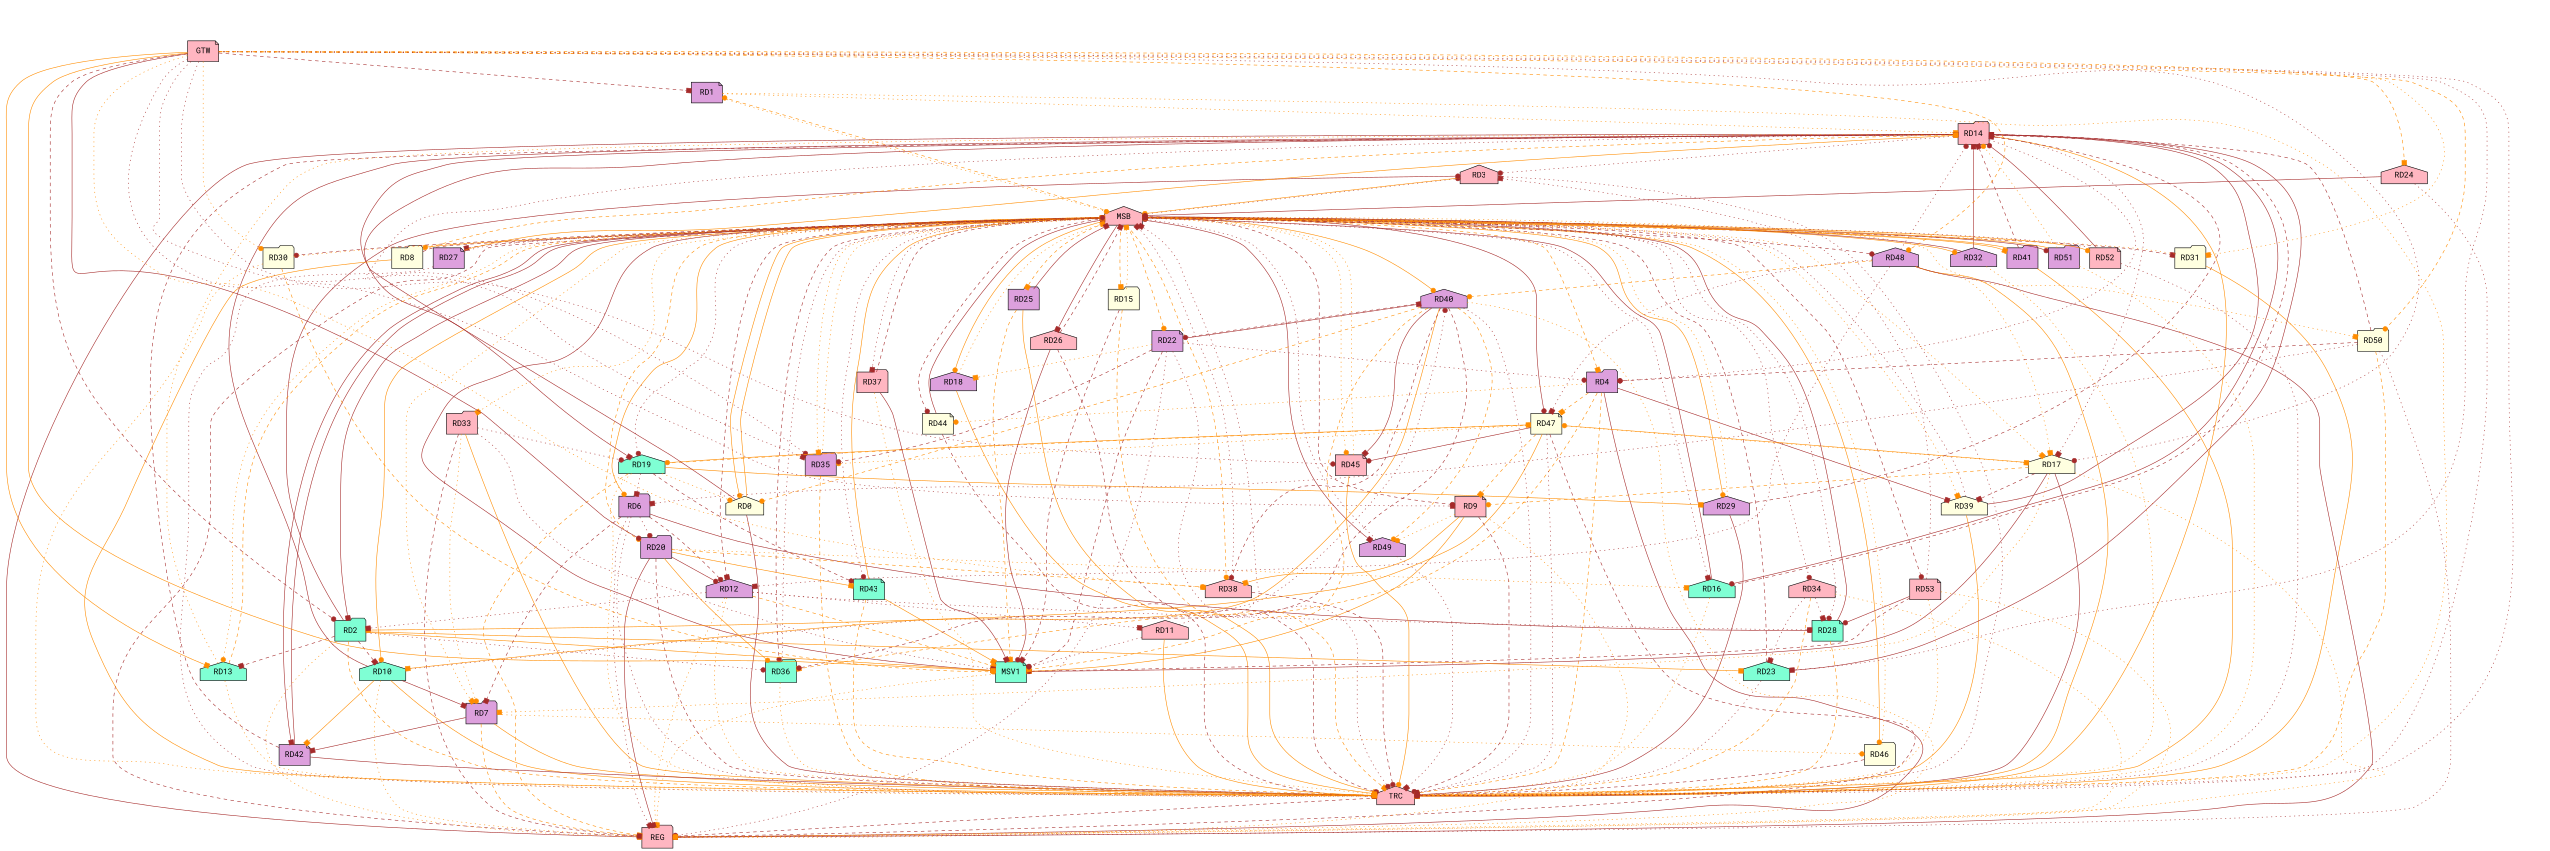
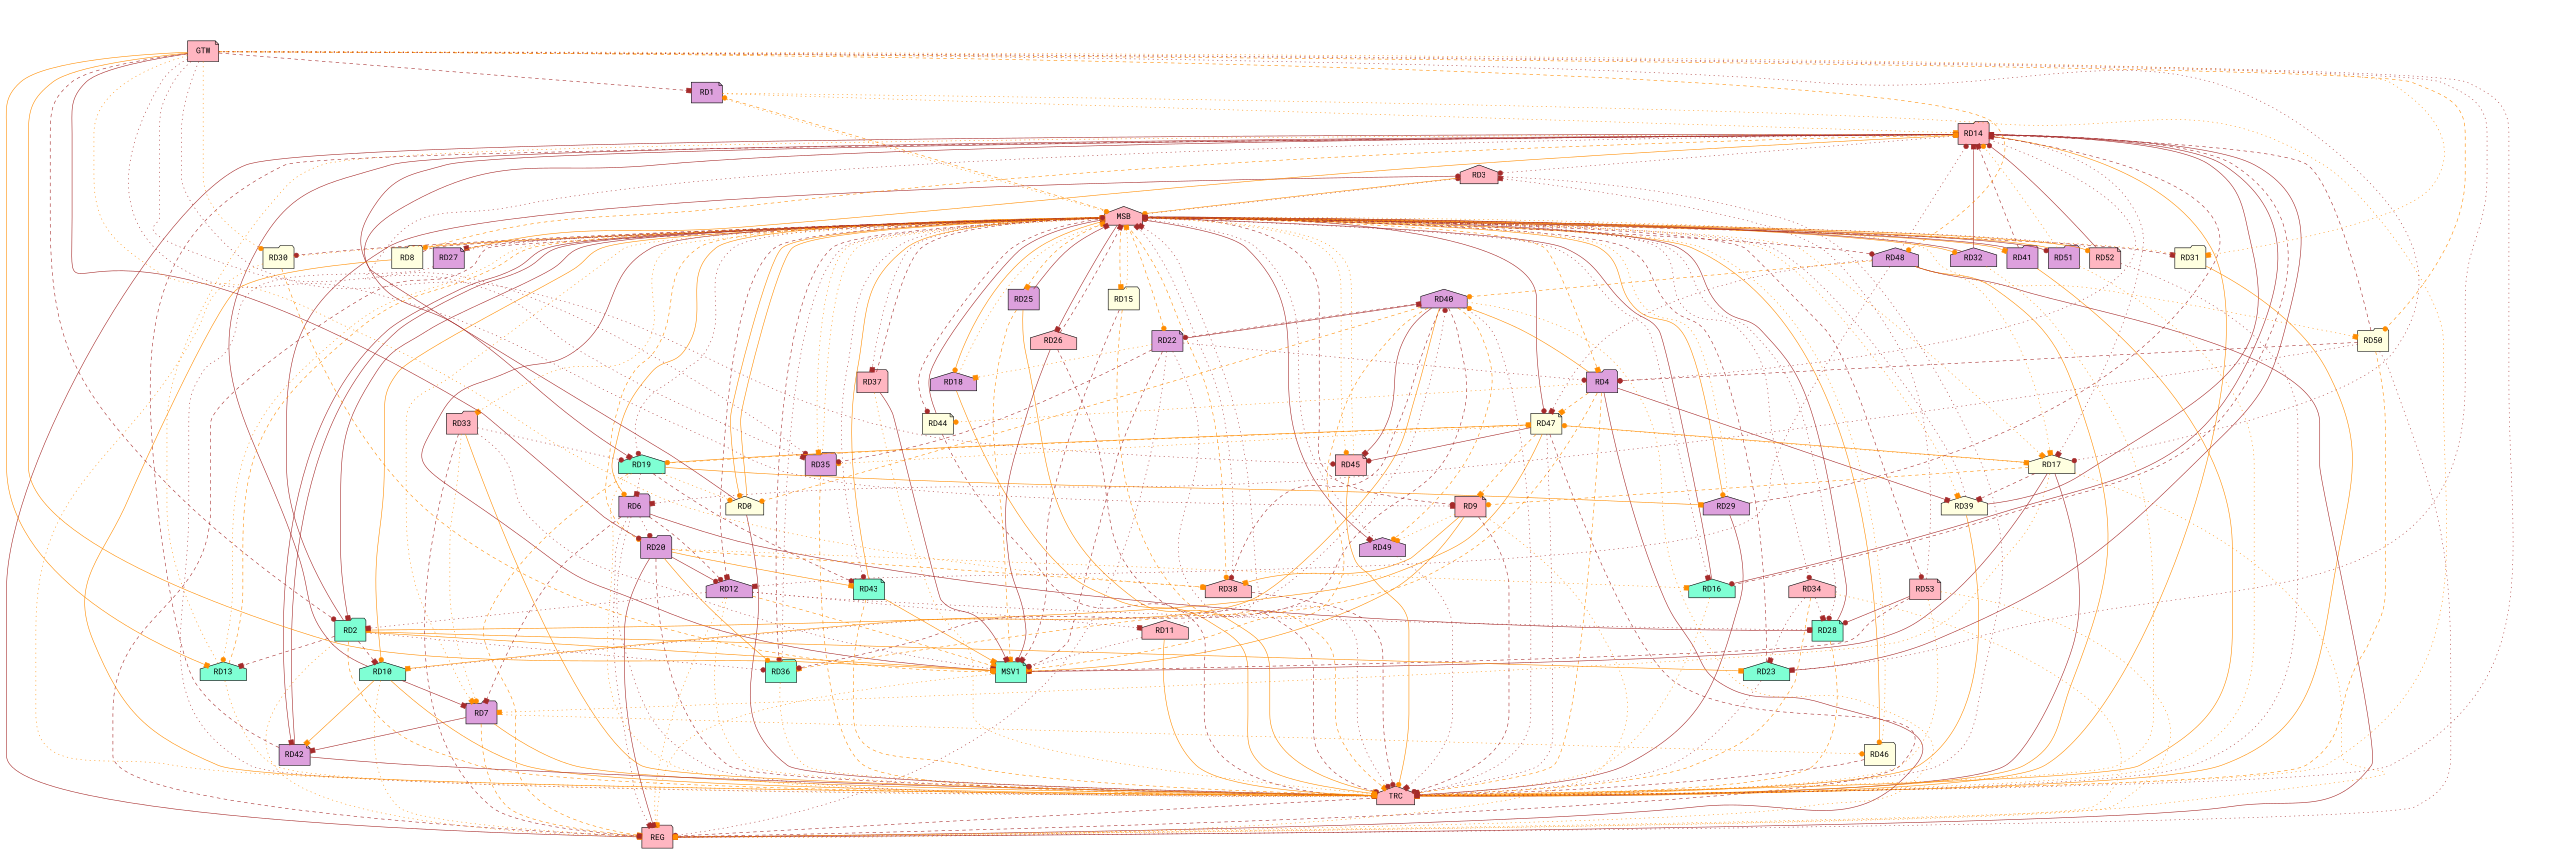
node "RD24": removed
edge "RD41" -> "MSB": color darkorange -> brown
edge "MSB" -> "RD40": now "RD4" -> "RD40"
